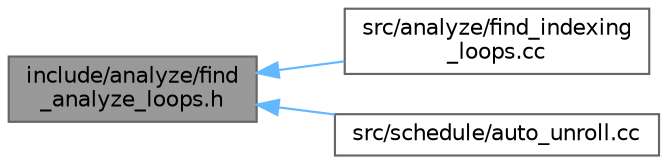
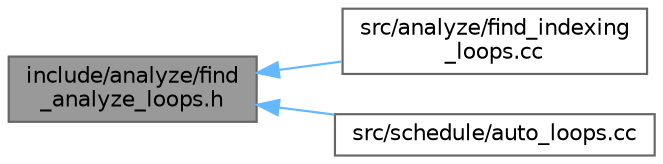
node "src/schedule/auto_unroll.cc": label "src/schedule/auto_unroll.cc" -> "src/schedule/auto_loops.cc"
